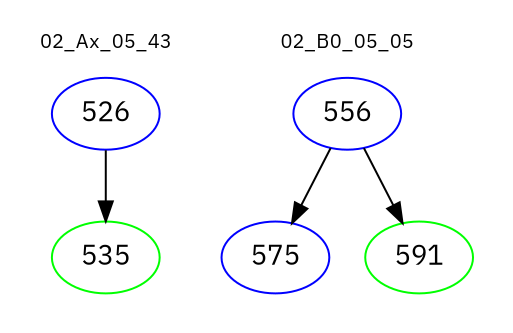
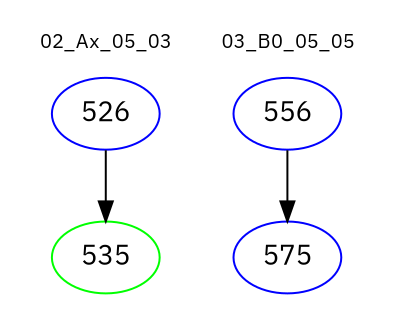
cluster "02_Ax_05_43": label "02_Ax_05_43" -> "02_Ax_05_03"
cluster "02_B0_05_05": label "02_B0_05_05" -> "03_B0_05_05"
node "591": removed
